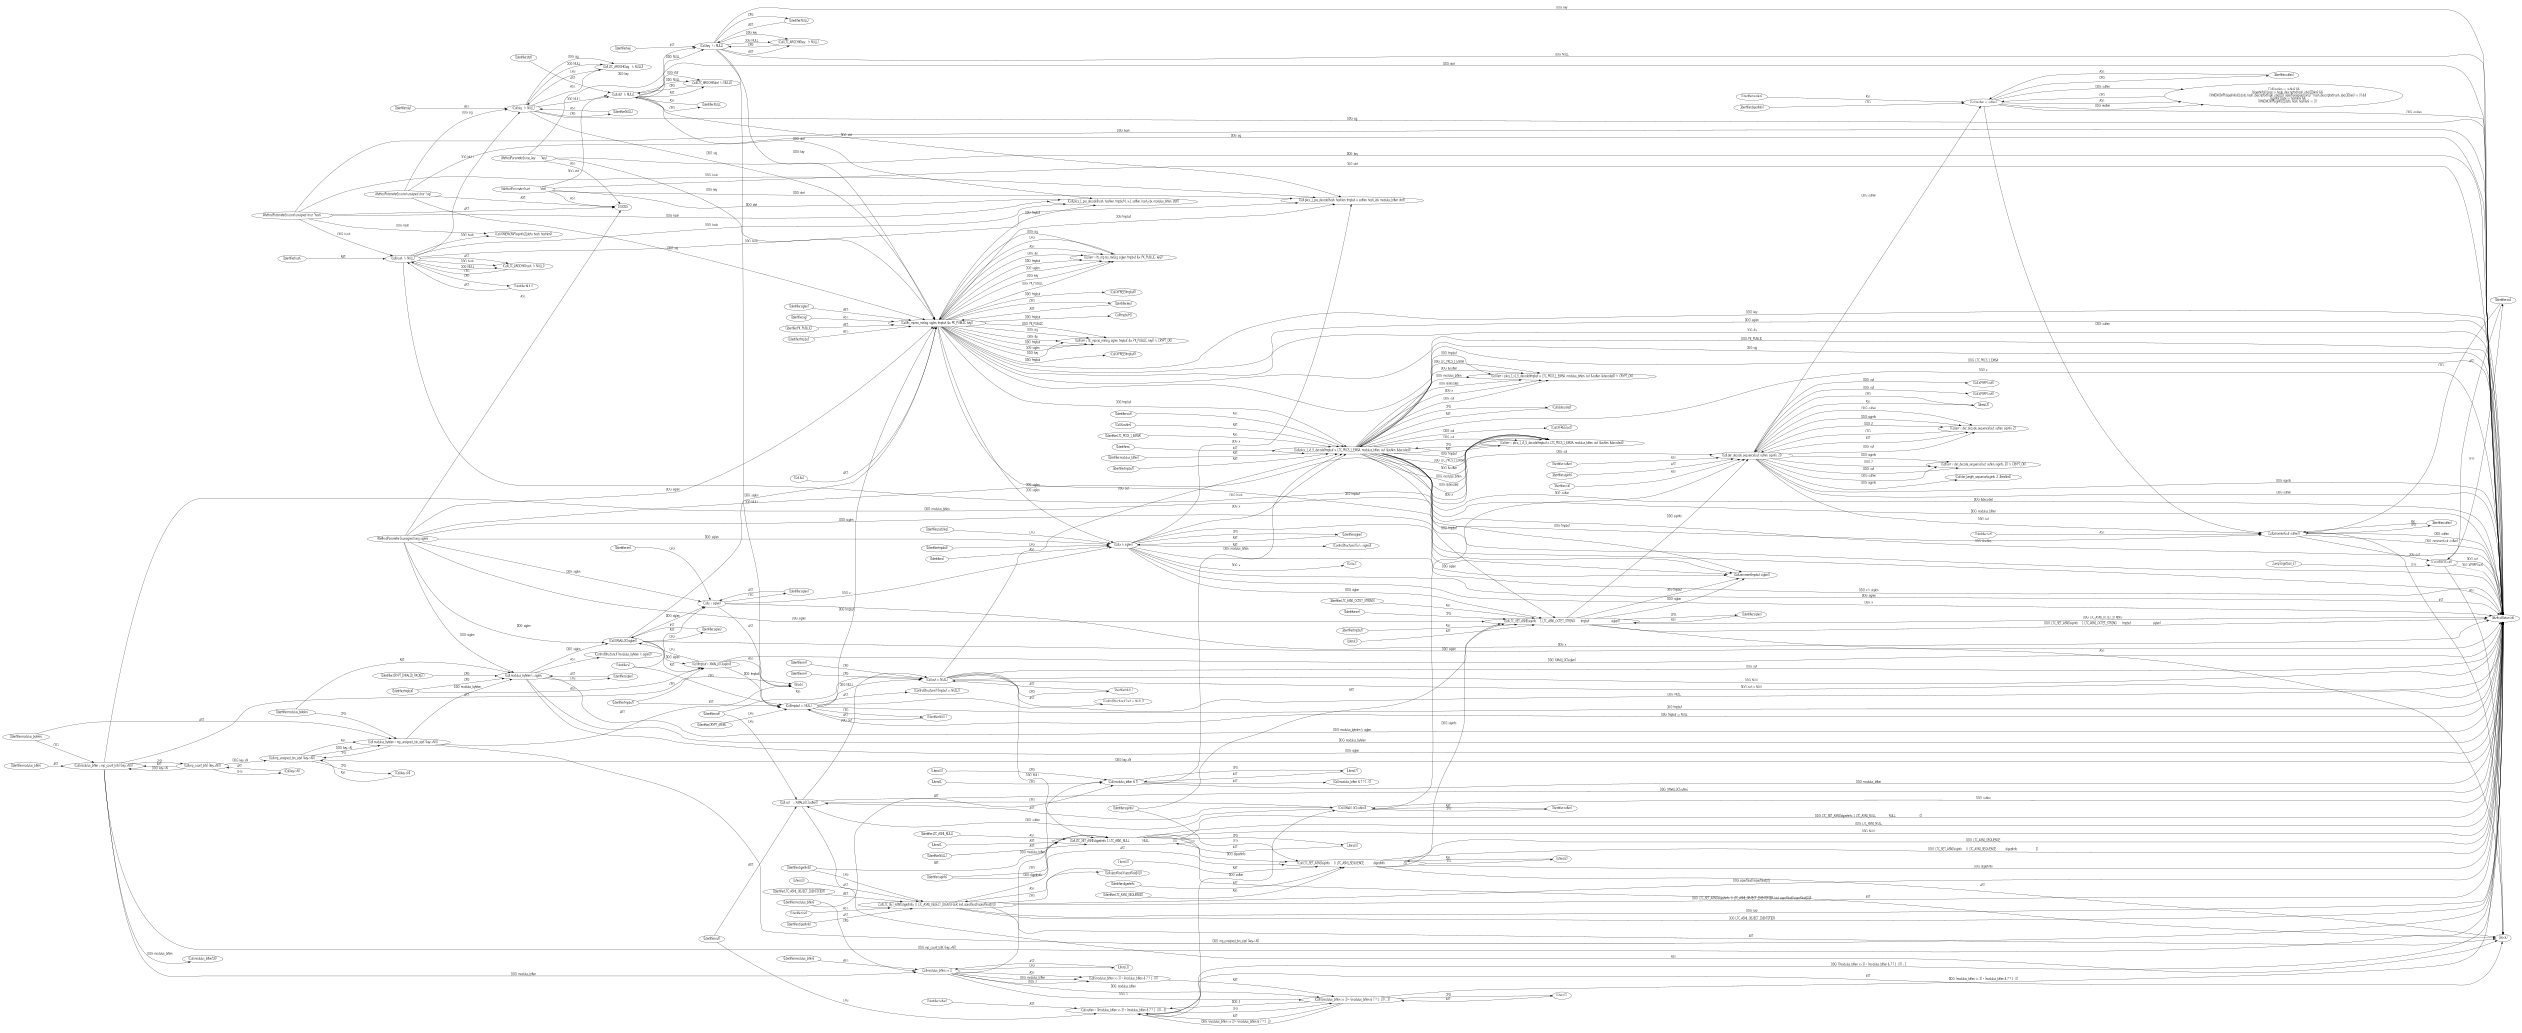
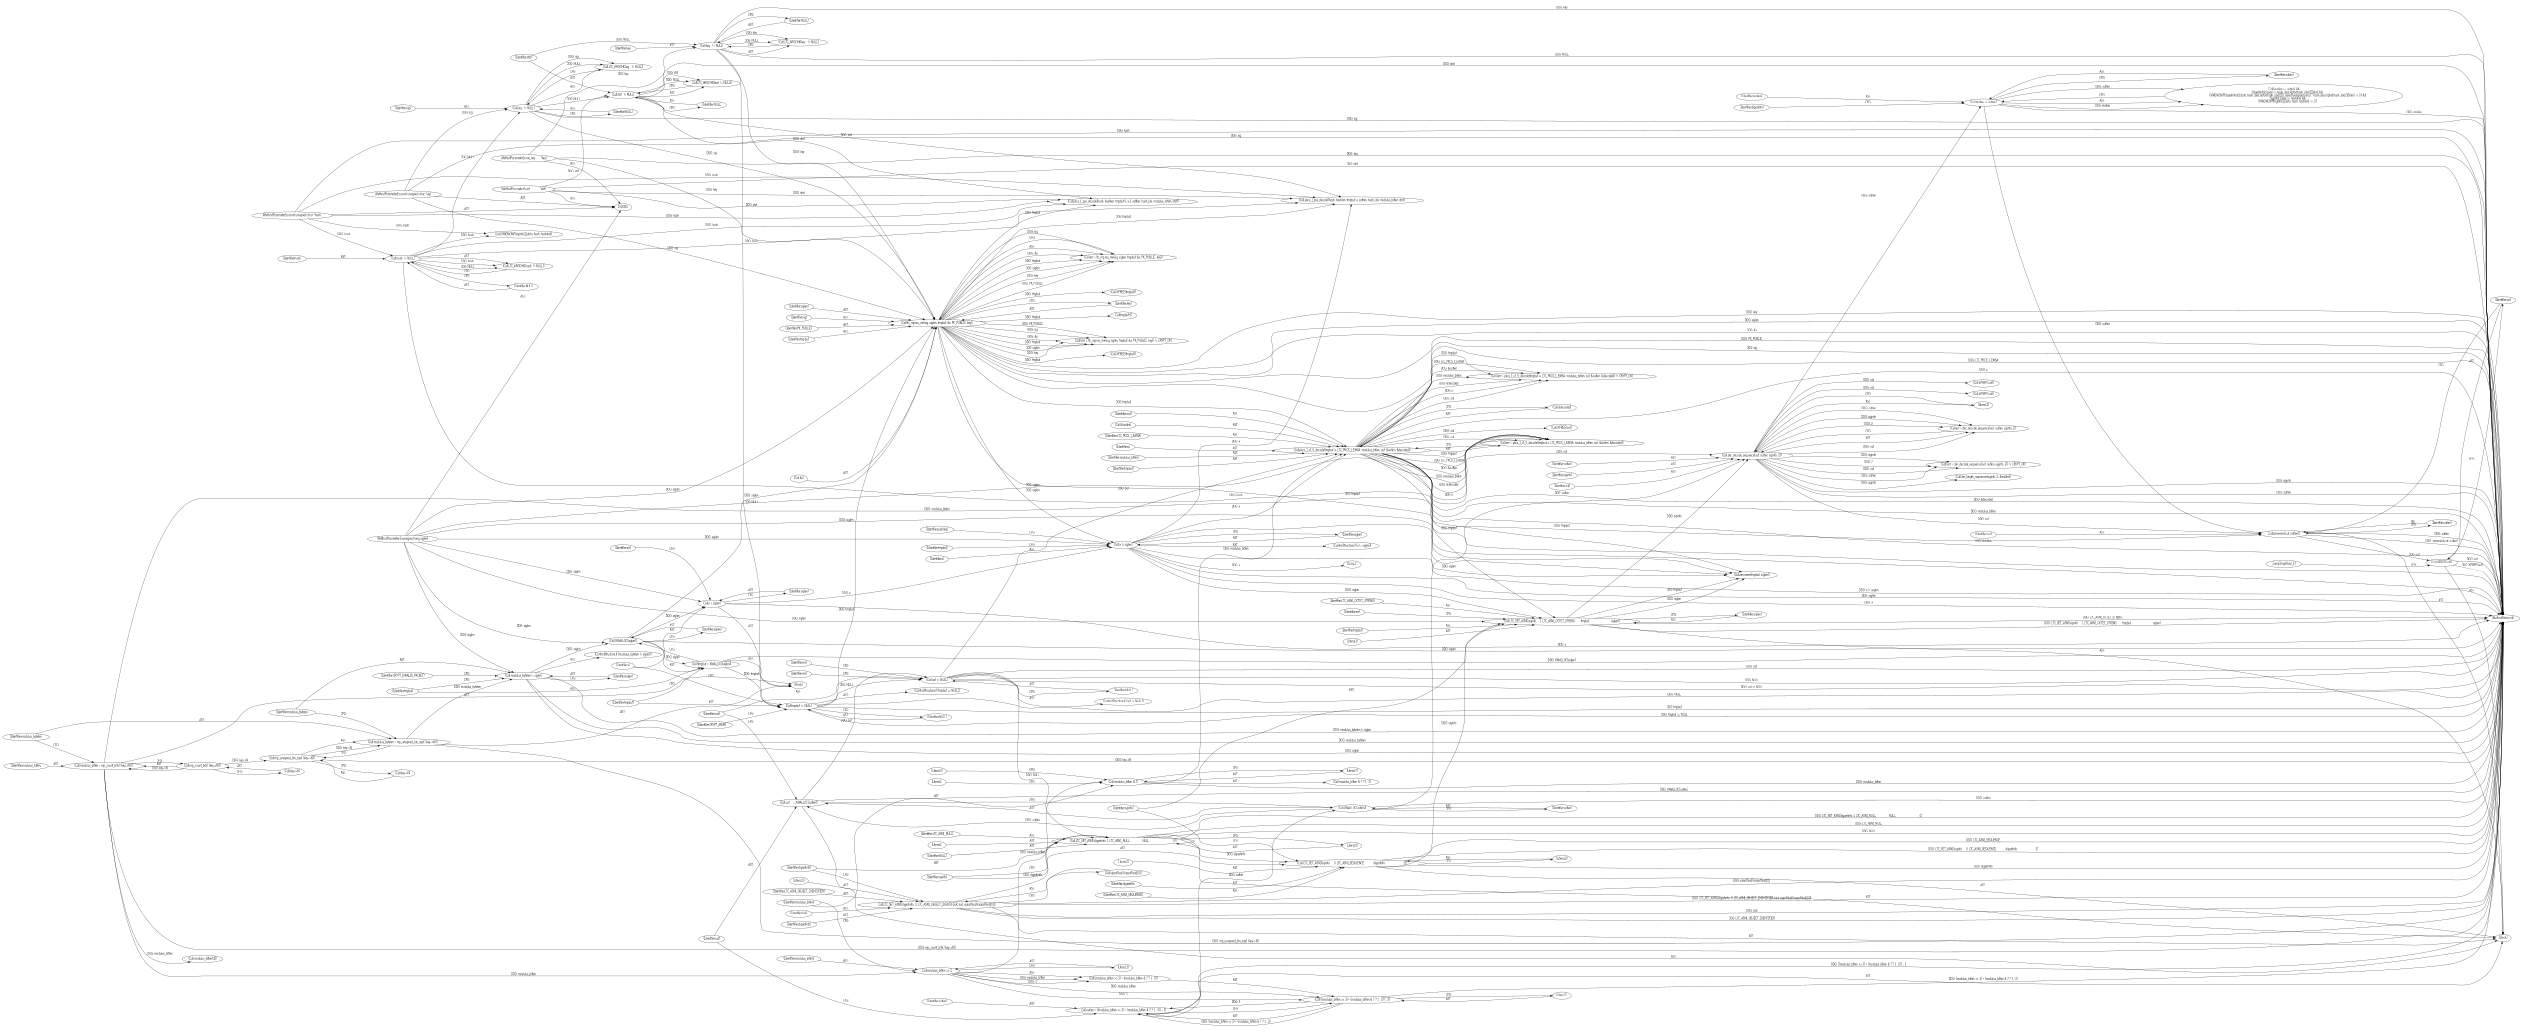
edge "(Call,stat  != NULL)" -> "(Call,key   != NULL)": now "(Identifier,stat)" -> "(Call,key   != NULL)"
